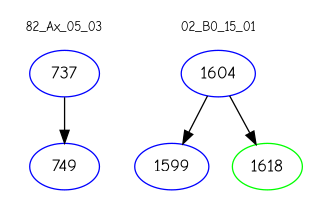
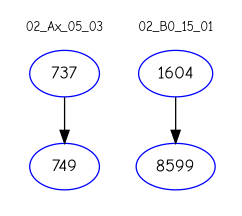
cluster "82_Ax_05_03": label "82_Ax_05_03" -> "02_Ax_05_03"
node "1599": label "1599" -> "8599"
node "1618": removed
